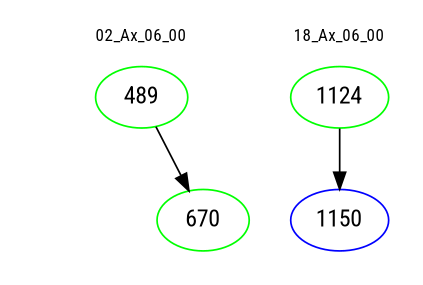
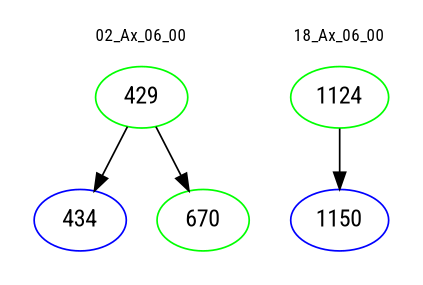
node "489": label "489" -> "429"
node "434": added
